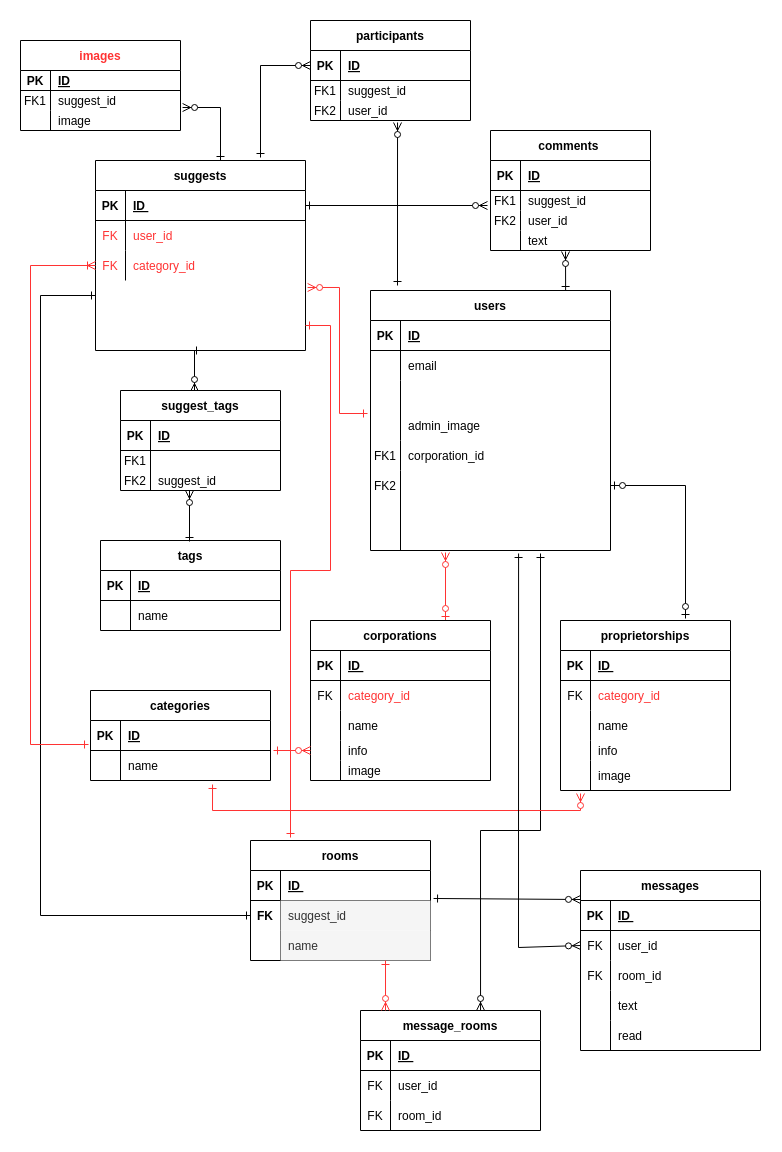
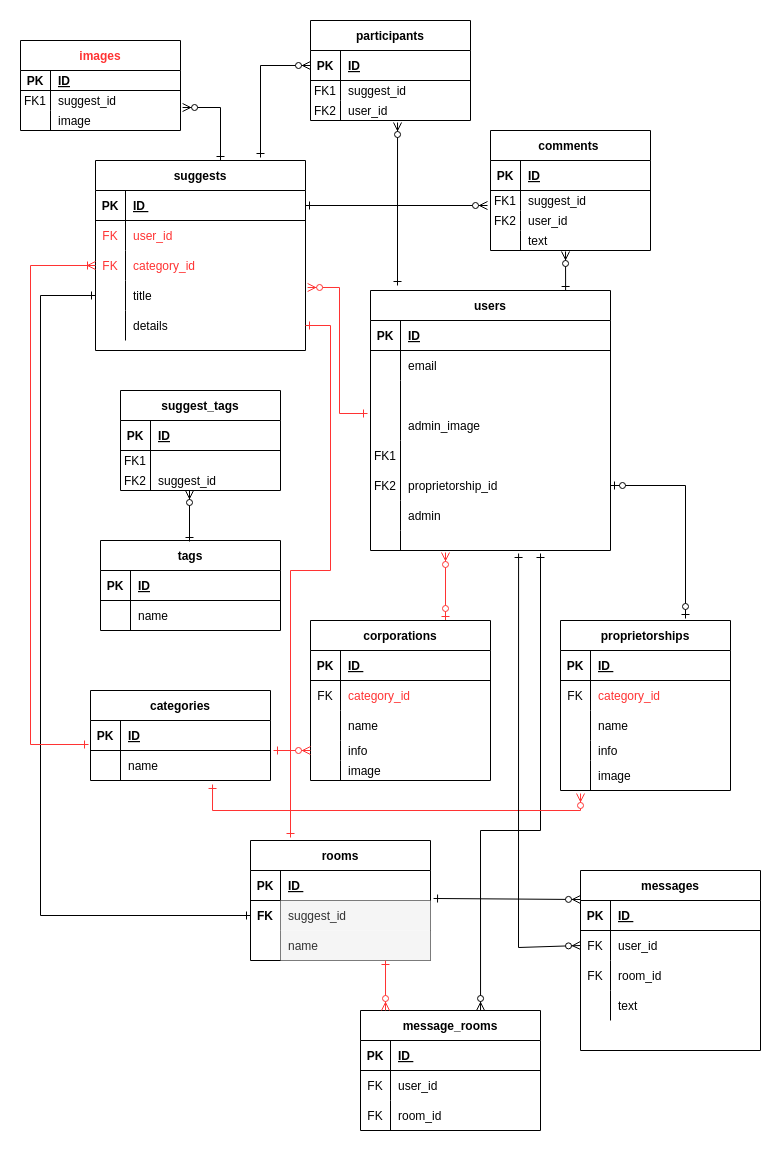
node "title": added
node "details": added
edge "suggests" -- "suggest_tags": removed
node "corporation_id": removed
node "proprietorship_id": added
node "admin": added
node "read": removed
